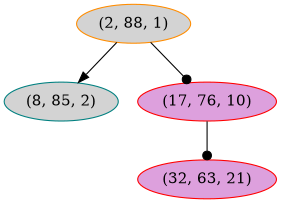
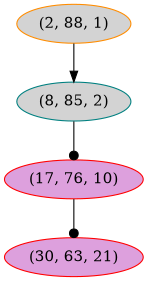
edge "(2, 88, 1)" -> "(17, 76, 10)": now "(8, 85, 2)" -> "(17, 76, 10)"
node "(32, 63, 21)": label "(32, 63, 21)" -> "(30, 63, 21)"
